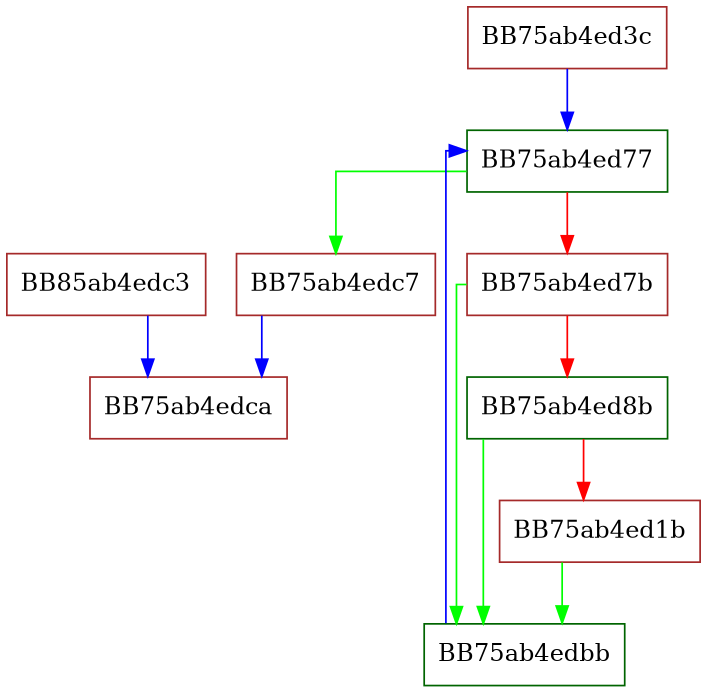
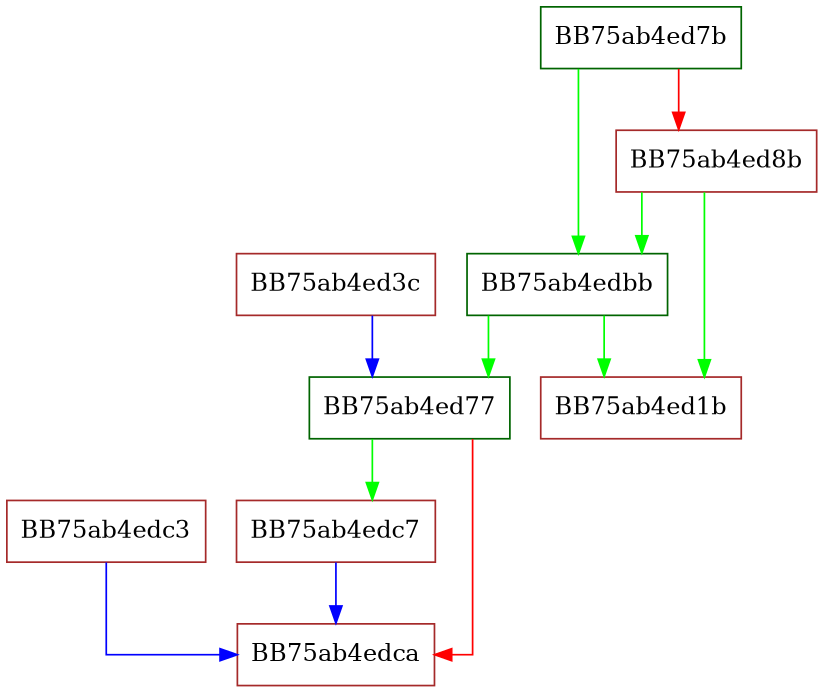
edge "BB75ab4ed77" -> "BB75ab4ed7b": now "BB75ab4ed77" -> "BB75ab4edca"
node "BB85ab4edc3": label "BB85ab4edc3" -> "BB75ab4edc3"
node "BB75ab4ed7b": color brown -> darkgreen
edge "BB75ab4edbb" -> "BB75ab4ed77": color blue -> green
node "BB75ab4ed8b": color darkgreen -> brown
edge "BB75ab4ed8b" -> "BB75ab4ed1b": color red -> green
edge "BB75ab4ed1b" -> "BB75ab4edbb": reversed
